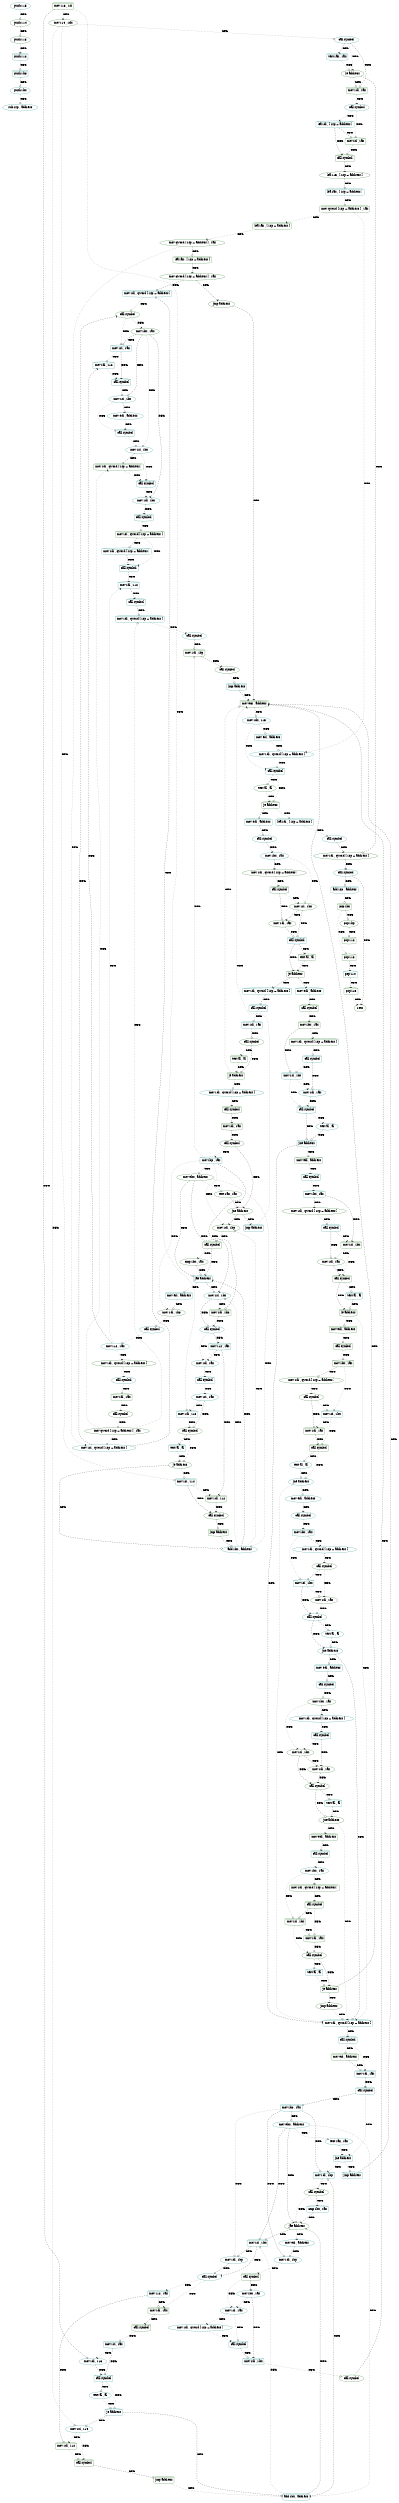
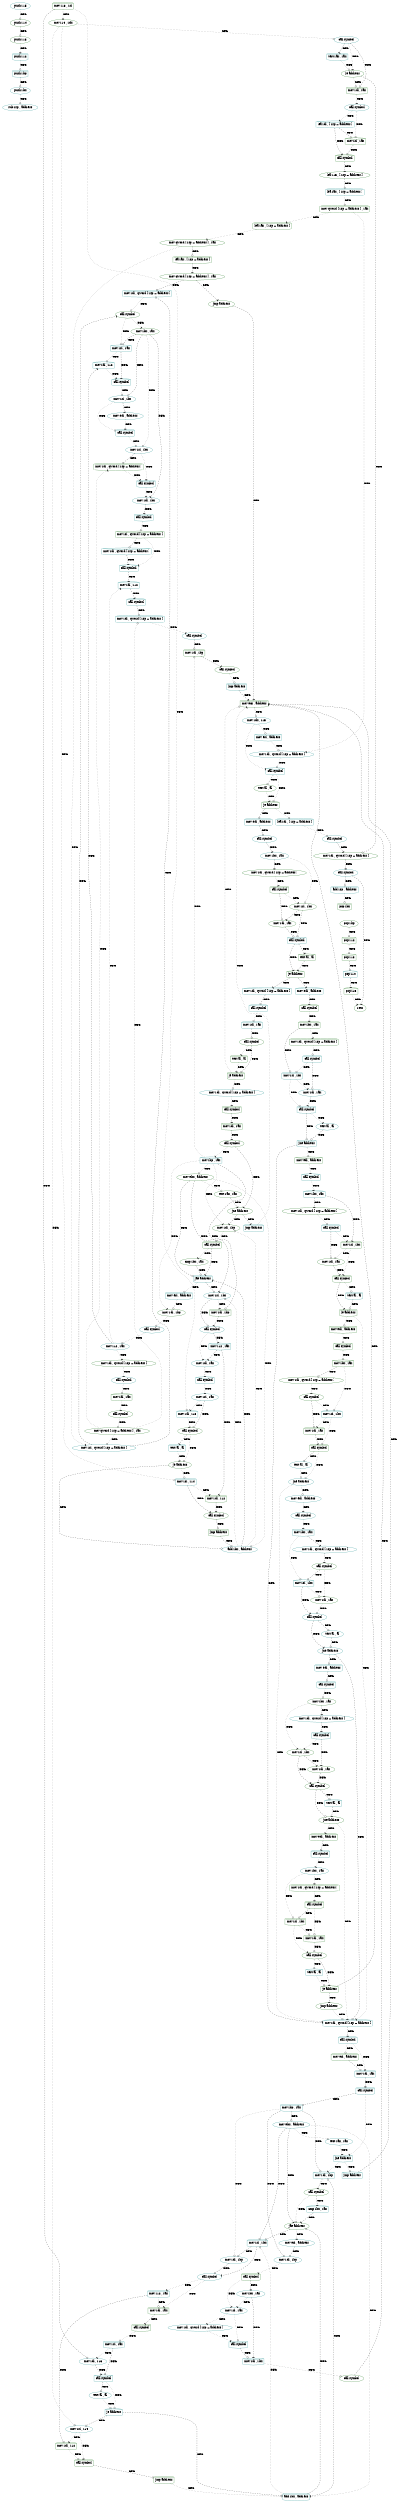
edge "pop rbx" -> "pop rbp": removed, label "CFG"
edge "pop rbx" -> "pop r13": now "pop r12" -> "pop r13"
edge "pop r13" -> "pop r14": arrowhead tee -> odot
